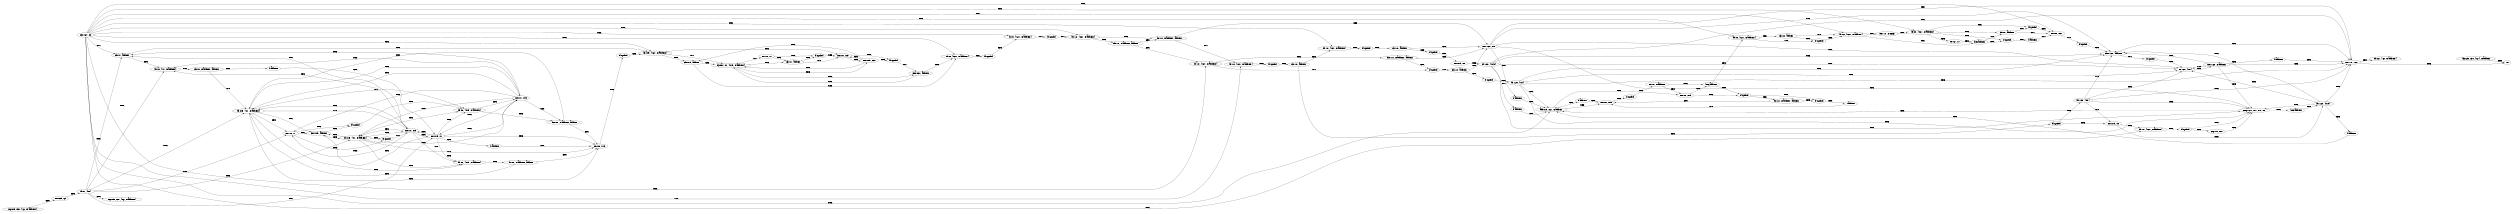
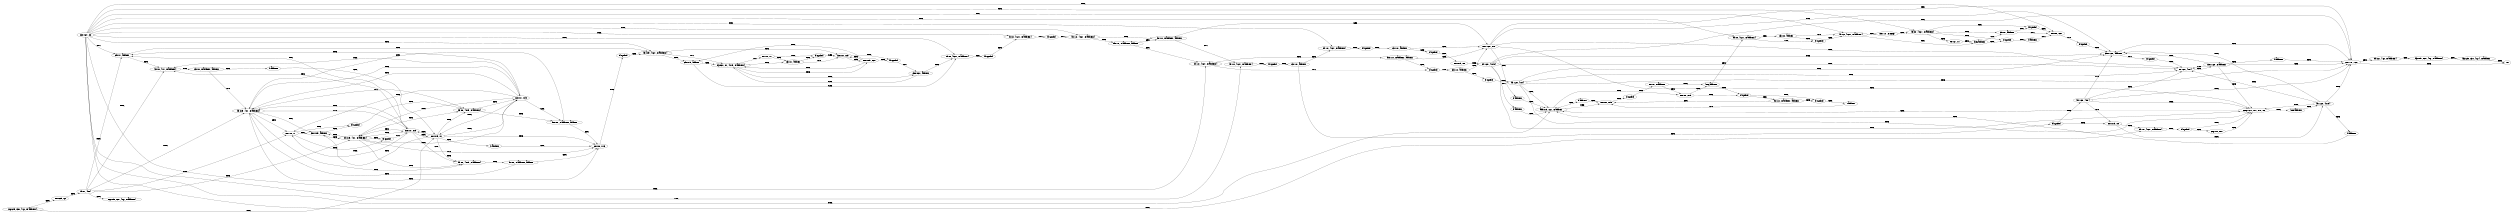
node "ldp x19 , x20 , [ sp , # address ]": added
edge "ldr x1 , [ x0 ]" -> "mov x19 , x1": now "stp x29 , x30 , [ sp , #- address ]!" -> "mov x19 , x1"
